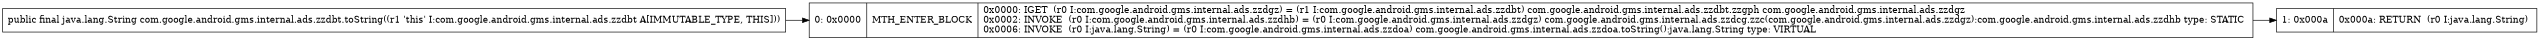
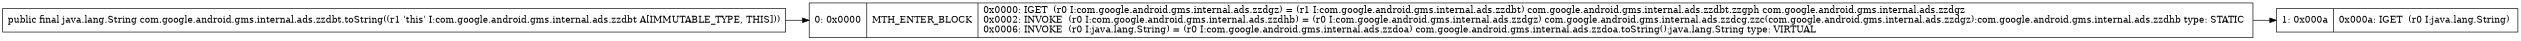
node "1: 0x000a": text "0x000a: RETURN  (r0 I:java.lang.String)" -> "0x000a: IGET  (r0 I:java.lang.String)"
